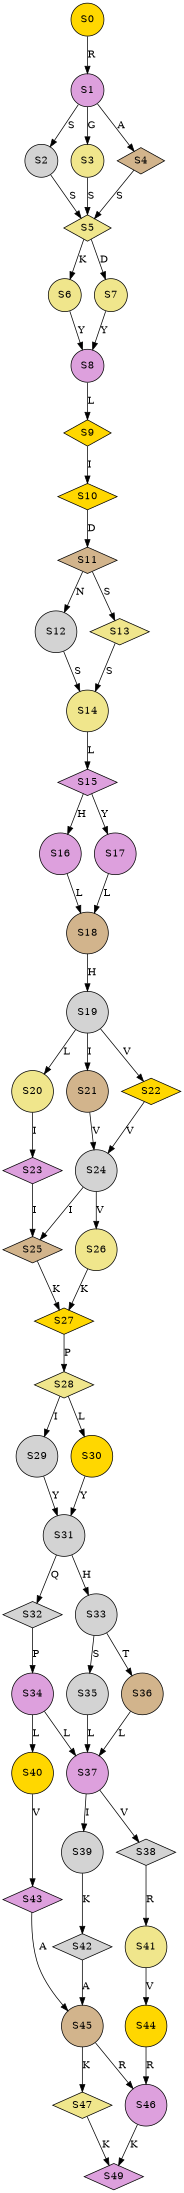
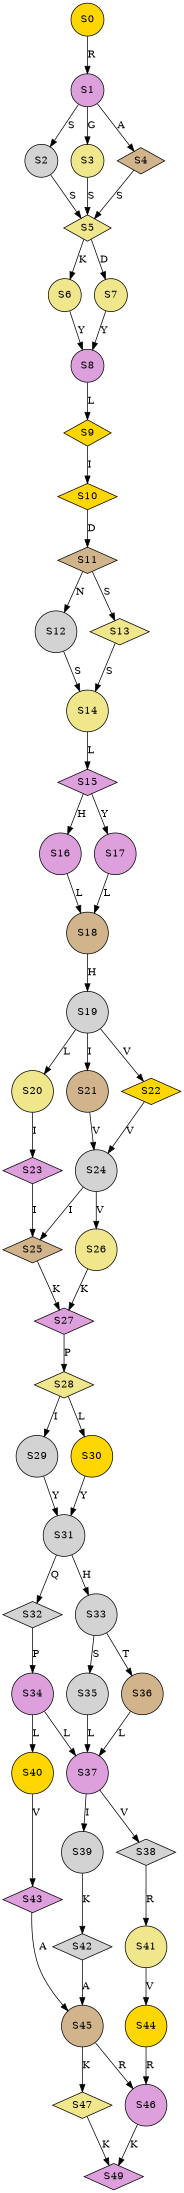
node "S27": fillcolor gold -> plum
